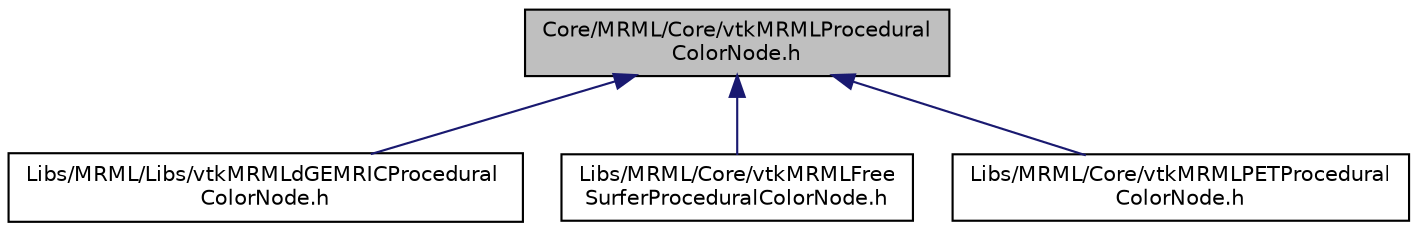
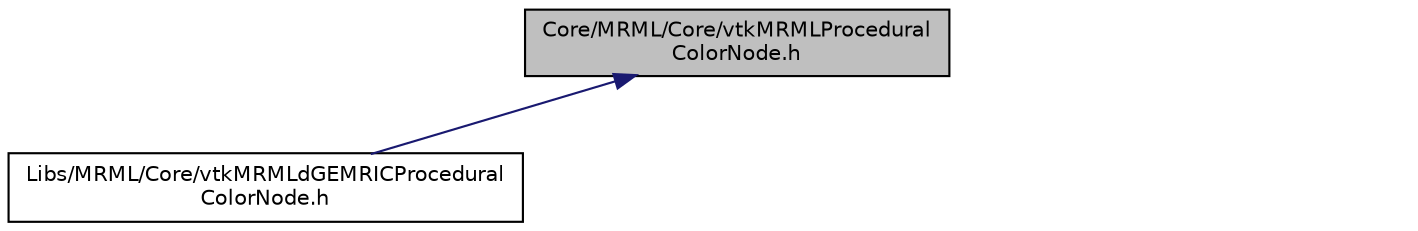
node "Libs/MRML/Libs/vtkMRMLdGEMRICProcedural ColorNode.h": label "Libs/MRML/Libs/vtkMRMLdGEMRICProcedural ColorNode.h" -> "Libs/MRML/Core/vtkMRMLdGEMRICProcedural ColorNode.h"
node "Libs/MRML/Core/vtkMRMLFree SurferProceduralColorNode.h": removed
node "Libs/MRML/Core/vtkMRMLPETProcedural ColorNode.h": removed
